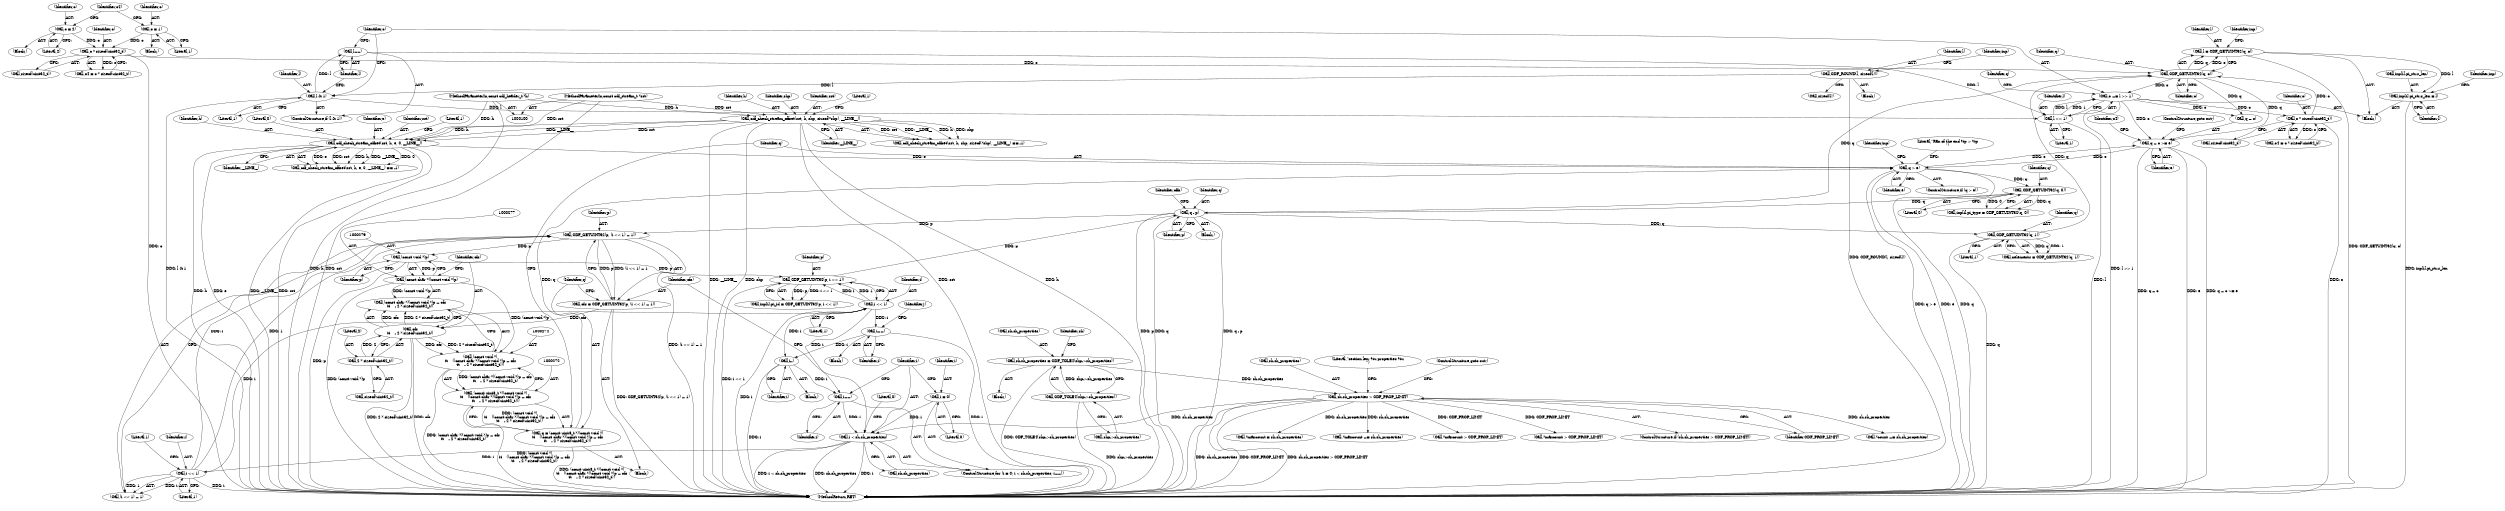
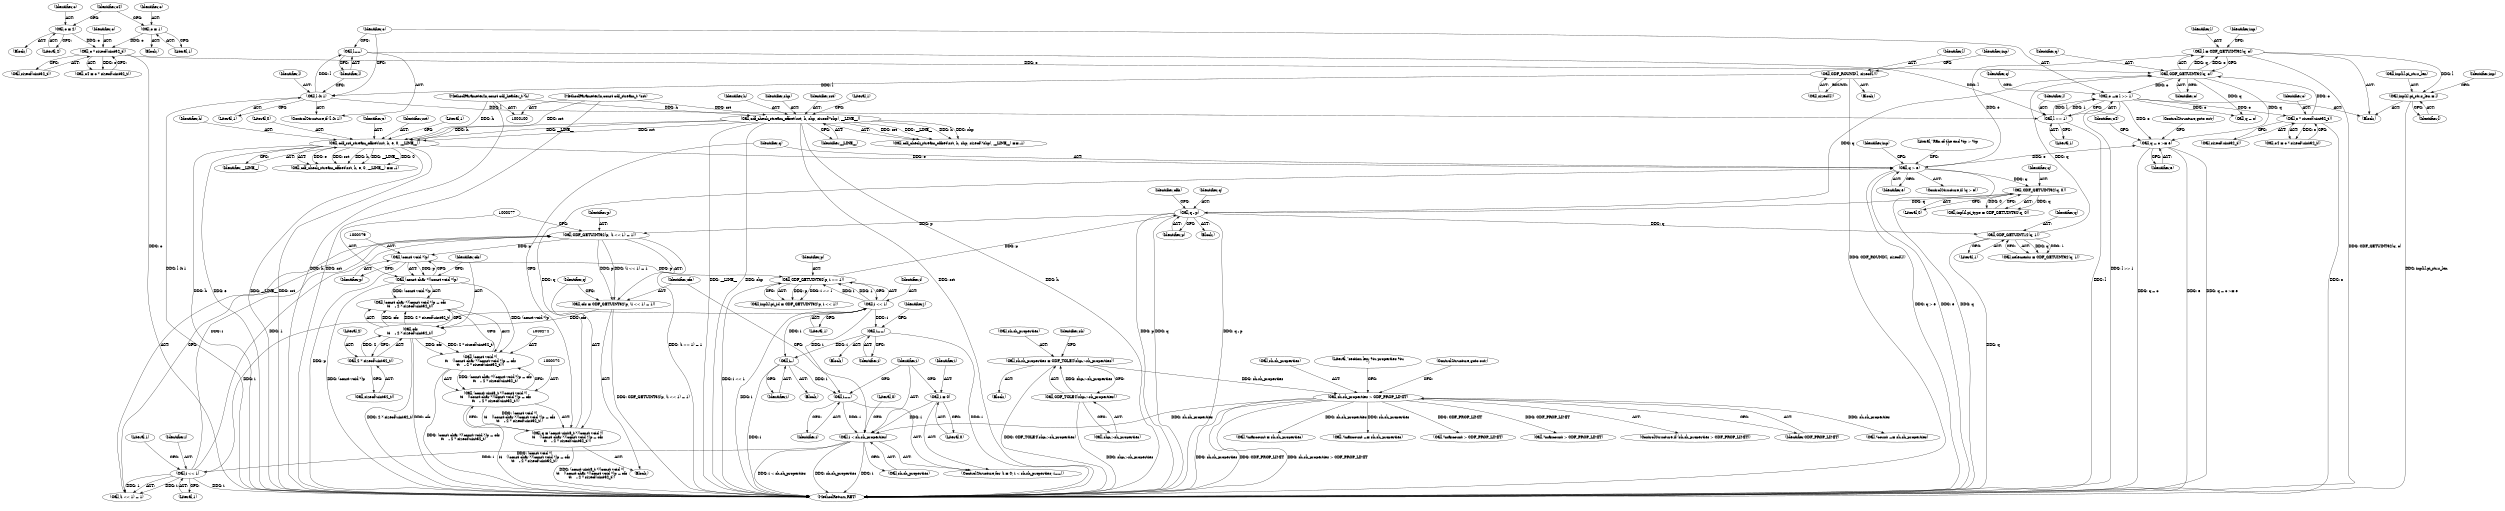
edge "(Call,sizeof(l))" -> "(Call,CDF_ROUND(l, sizeof(l)))": added, label "AST:"
edge "(Call,CDF_ROUND(l, sizeof(l)))" -> "(Call,sizeof(l))": label "CFG: " -> "ROUND: "
edge "(Call,q + o)" -> "(Call,q + o >= e)": removed, label "AST:"
node "(Call,cdf_check_stream_offset(sst, h, e, 0, __LINE__))": label "(Call,cdf_check_stream_offset(sst, h, e, 0, __LINE__))" -> "(Call,cdf_sst_stream_offset(sst, h, e, 0, __LINE__))"
edge "(Call,q + o >= e)" -> "(Call,q > e)": now "(Call,l = CDF_GETUINT32(q, o))" -> "(Call,q > e)"
node "(Call,CDF_GETUINT32(q, 1))": label "(Call,CDF_GETUINT32(q, 1))" -> "(Call,CDF_GETUINT12(q, 1))"
edge "(Call,ofs = CDF_GETUINT32(p, (i << 1) + 1))" -> "(Call,CDF_GETUINT32(p, (i << 1) + 1))": now "1000277" -> "(Call,CDF_GETUINT32(p, (i << 1) + 1))"
